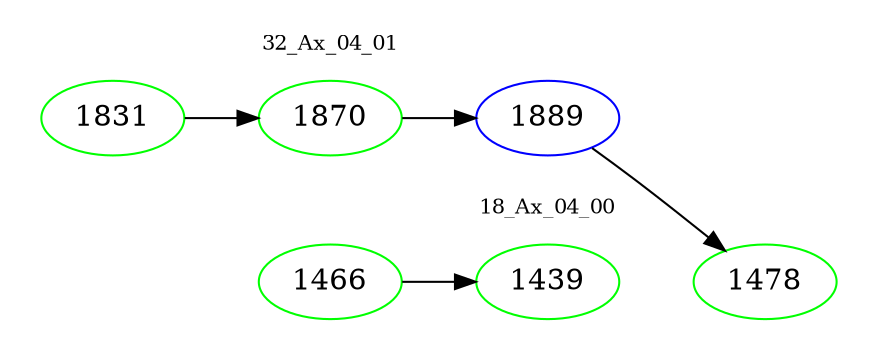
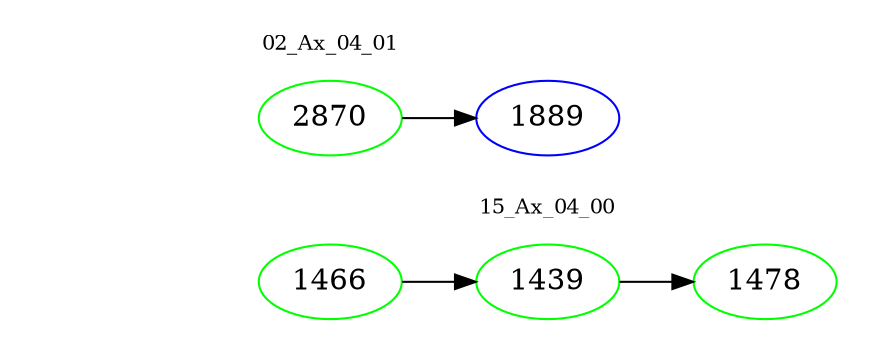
cluster "32_Ax_04_01": label "32_Ax_04_01" -> "02_Ax_04_01"
node "1831": removed
node "1870": label "1870" -> "2870"
edge "1889" -> "1478": now "1439" -> "1478"
cluster "18_Ax_04_00": label "18_Ax_04_00" -> "15_Ax_04_00"
